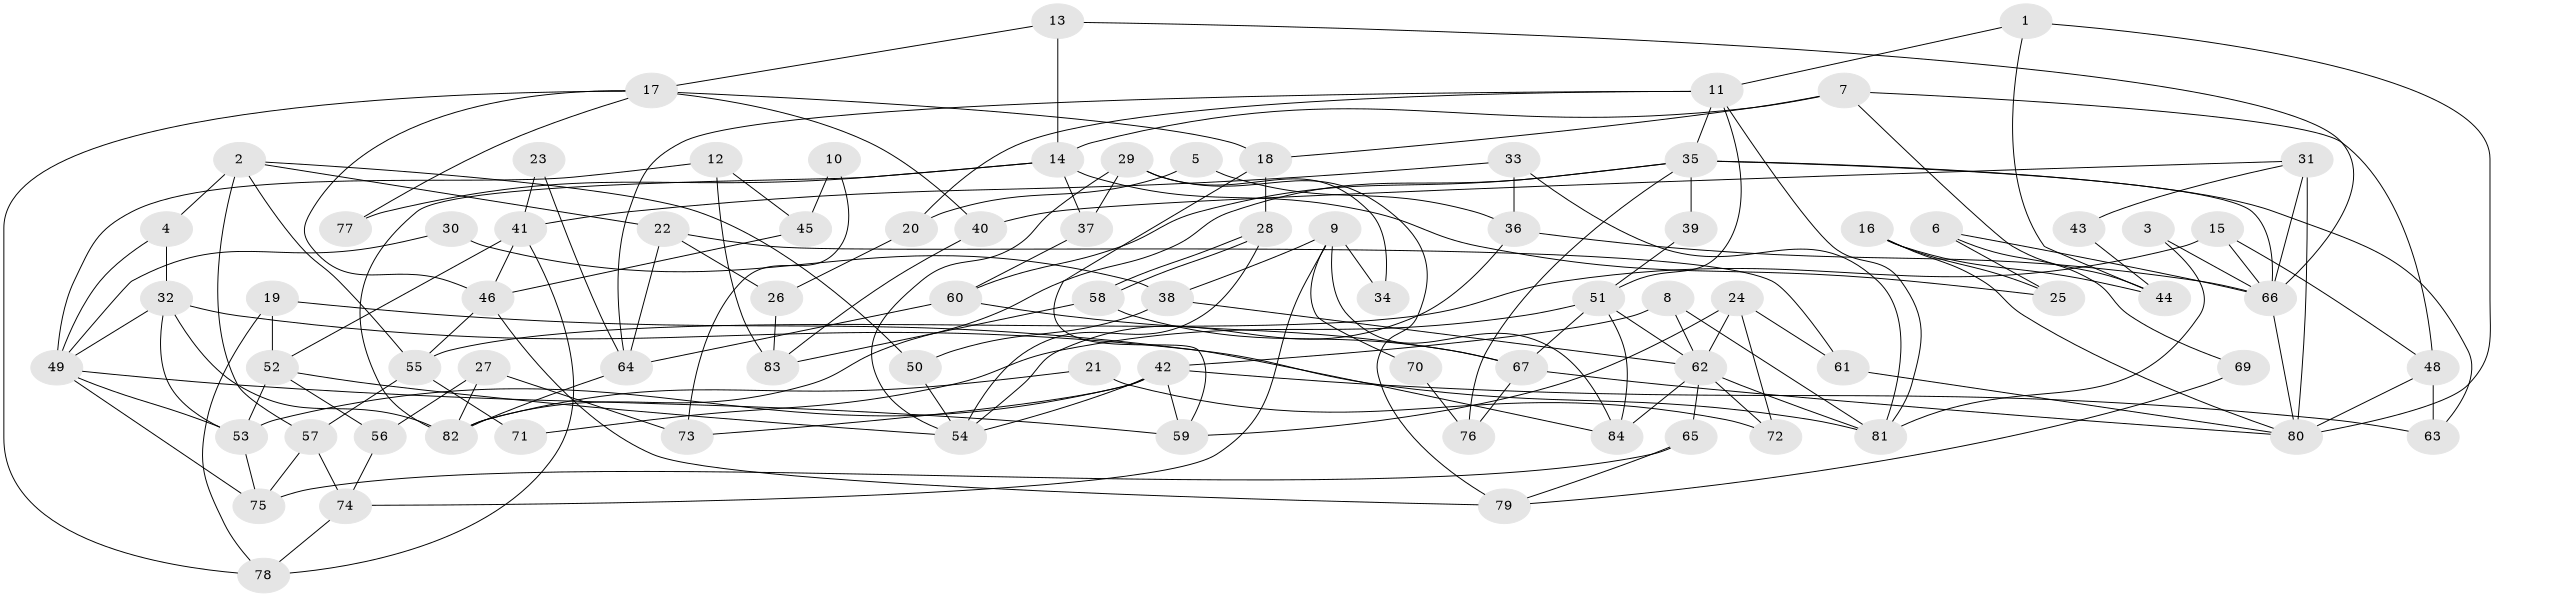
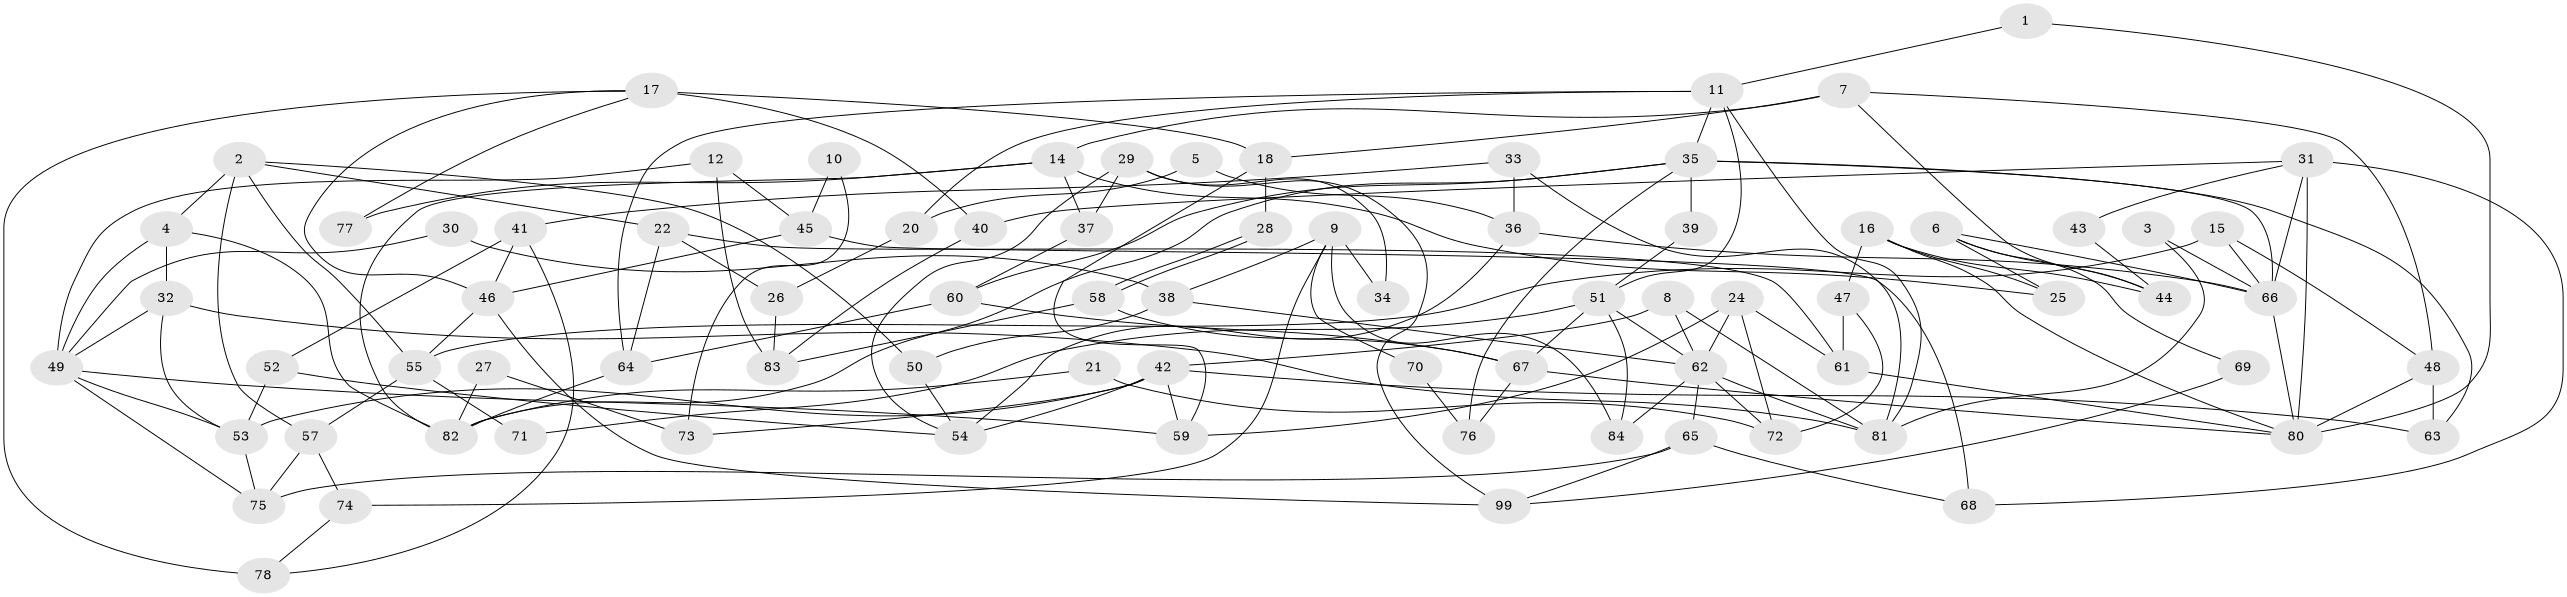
node "13": removed
node "23": removed
edge "1" -- "44": now "6" -- "44"
node "19": removed
node "47": added
edge "28" -- "54": removed
edge "32" -- "82": now "4" -- "82"
node "56": removed
node "79": label "79" -> "99"
node "68": added
